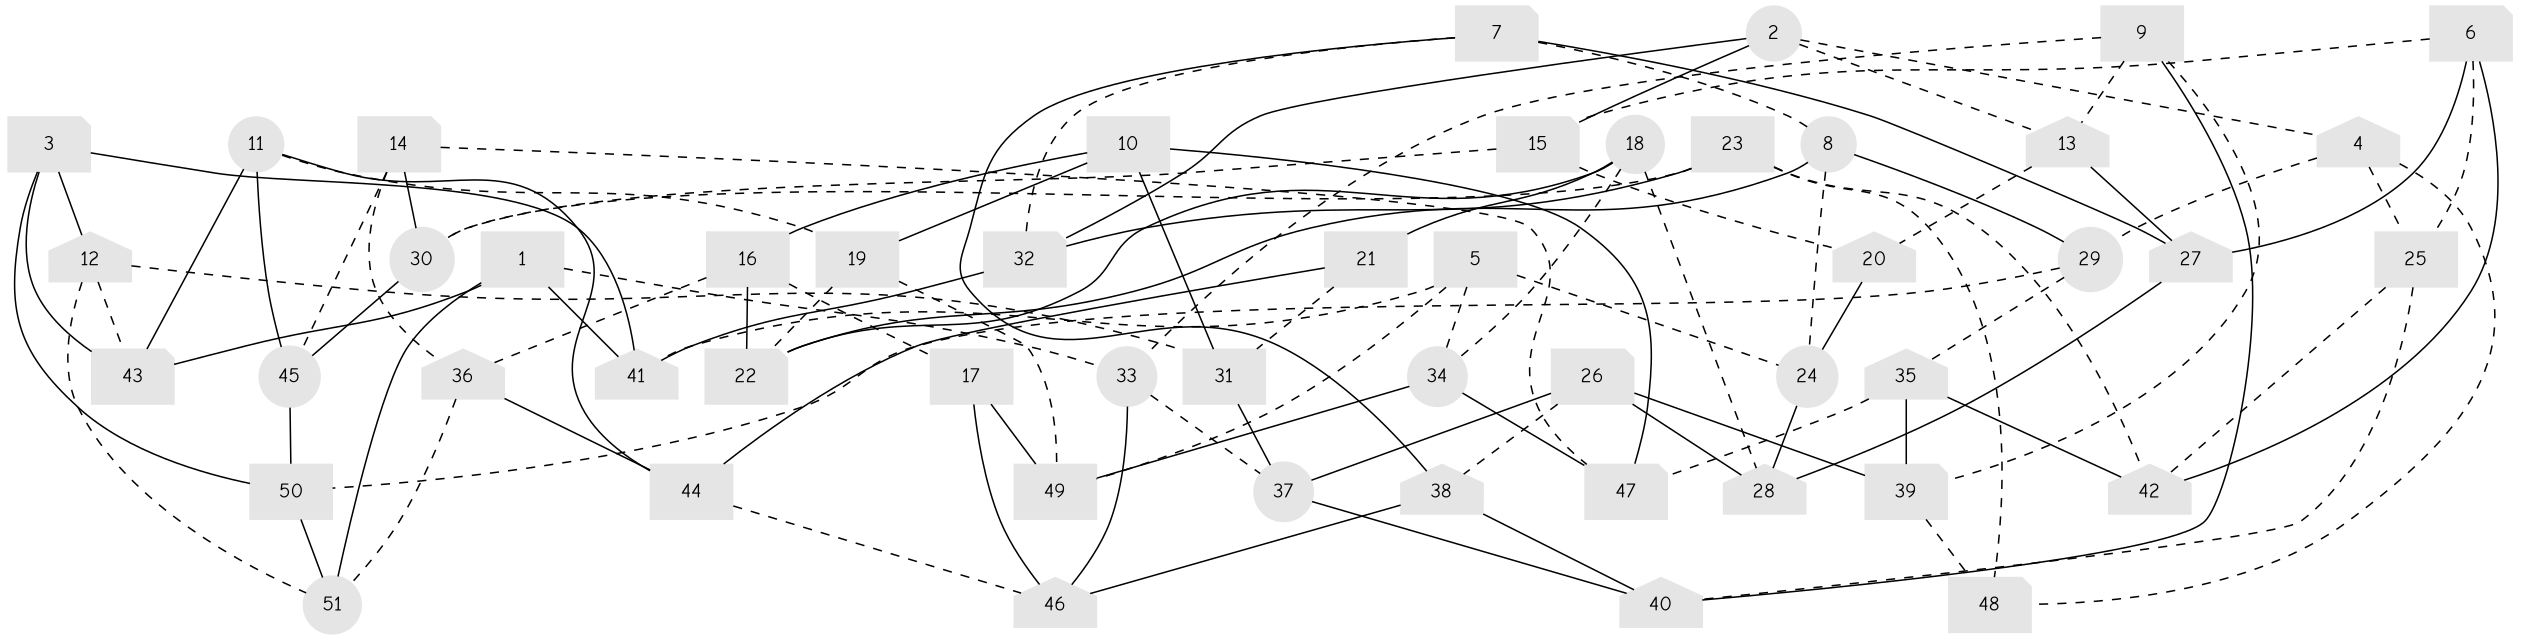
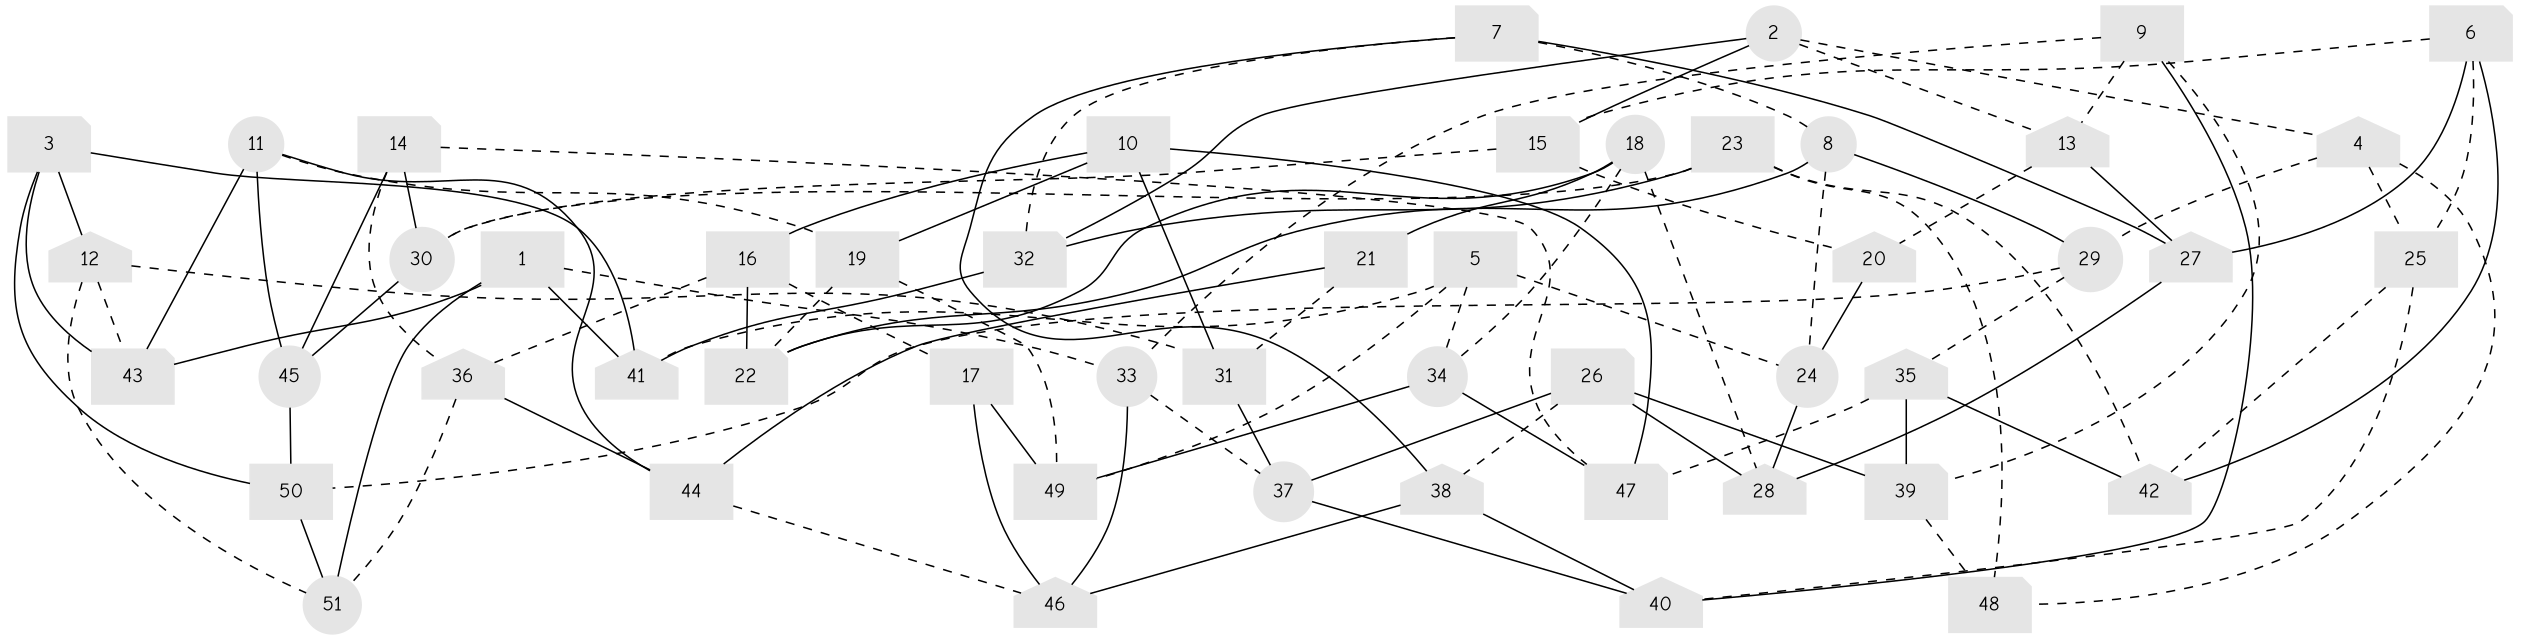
edge "14" -- "45": style dashed -> solid
